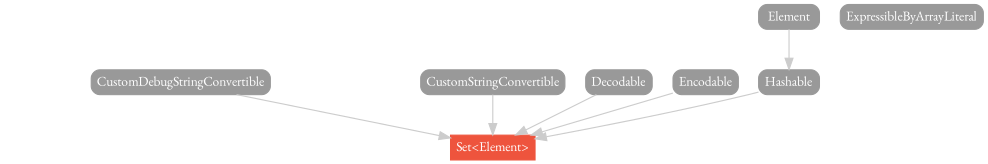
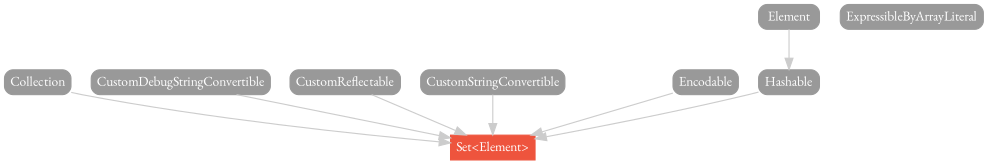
node "Collection": added
node "CustomReflectable": added
node "Decodable": removed
